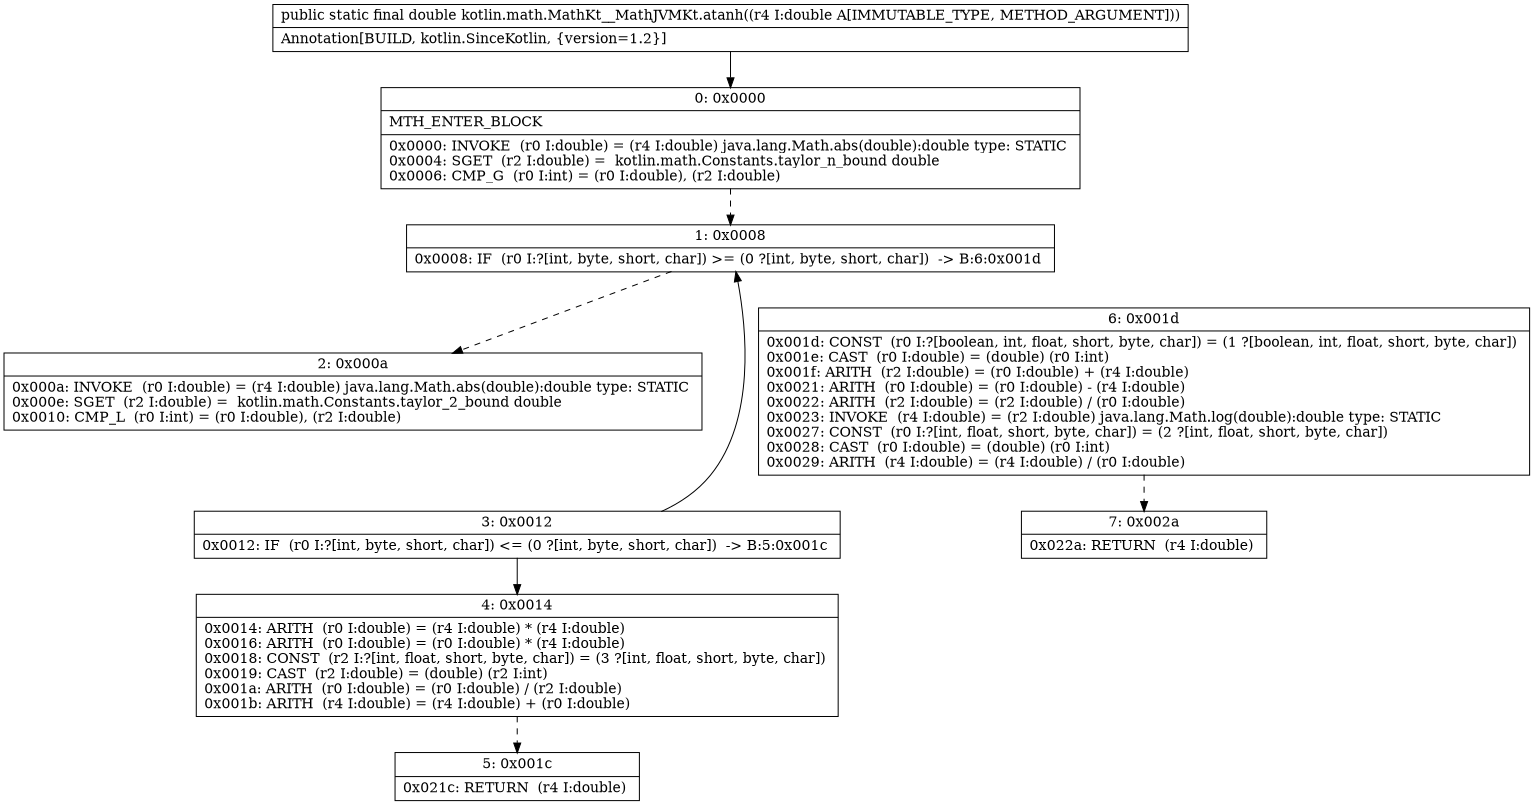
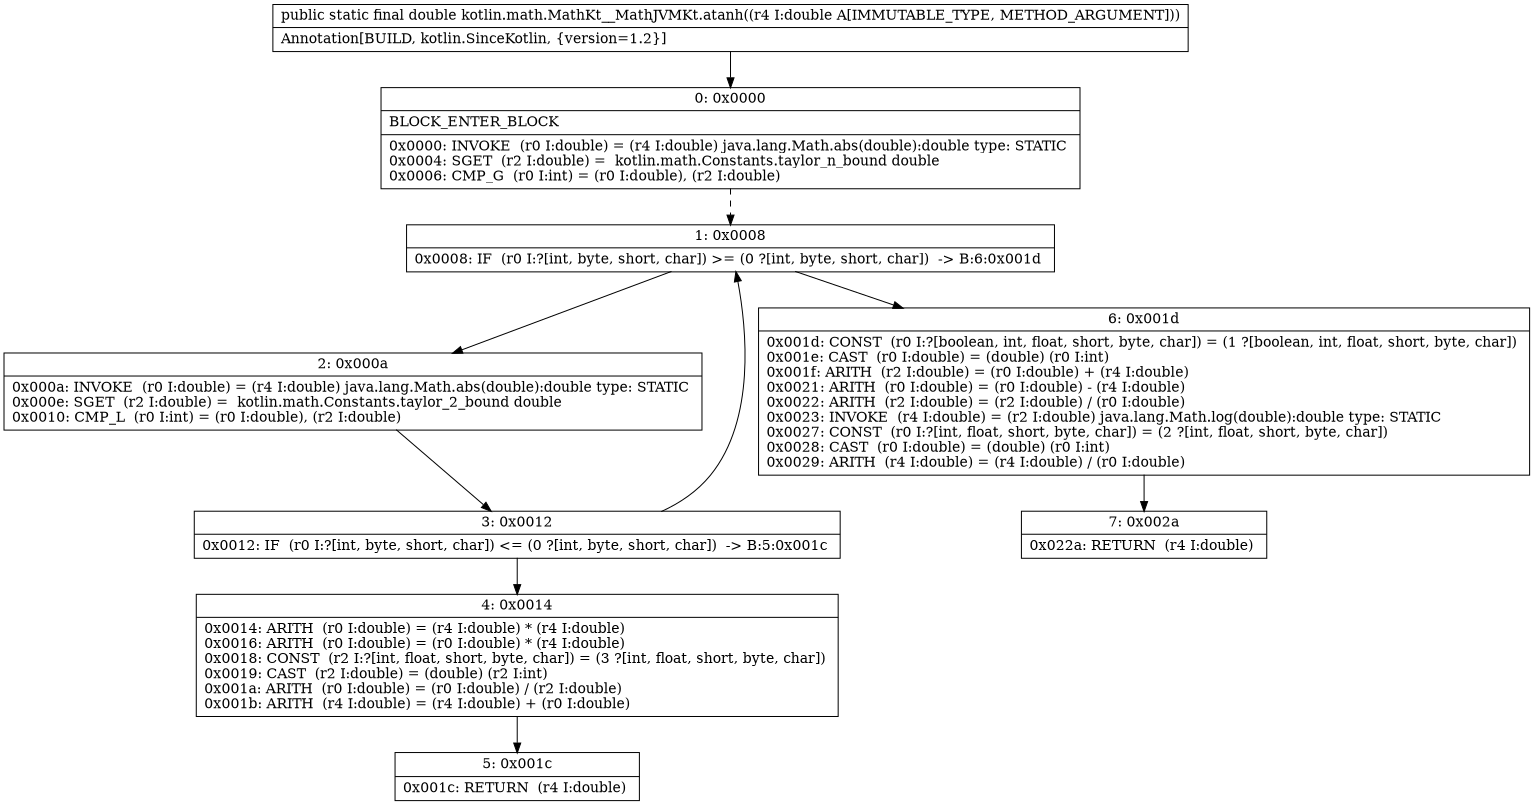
node "0: 0x0000": text "MTH_ENTER_BLOCK" -> "BLOCK_ENTER_BLOCK"
edge "1: 0x0008" -> "6: 0x001d": added
edge "1: 0x0008" -> "2: 0x000a": style dashed -> solid
edge "2: 0x000a" -> "3: 0x0012": added
edge "6: 0x001d" -> "7: 0x002a": style dashed -> solid
edge "4: 0x0014" -> "5: 0x001c": style dashed -> solid
node "5: 0x001c": text "0x021c: RETURN  (r4 I:double)" -> "0x001c: RETURN  (r4 I:double)"
